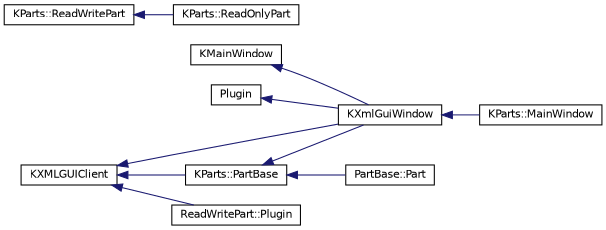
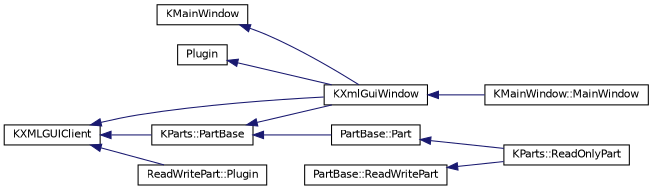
node "KParts::ReadWritePart": label "KParts::ReadWritePart" -> "PartBase::ReadWritePart"
node "KParts::MainWindow": label "KParts::MainWindow" -> "KMainWindow::MainWindow"
edge "KParts::ReadOnlyPart" -> "PartBase::Part": added
